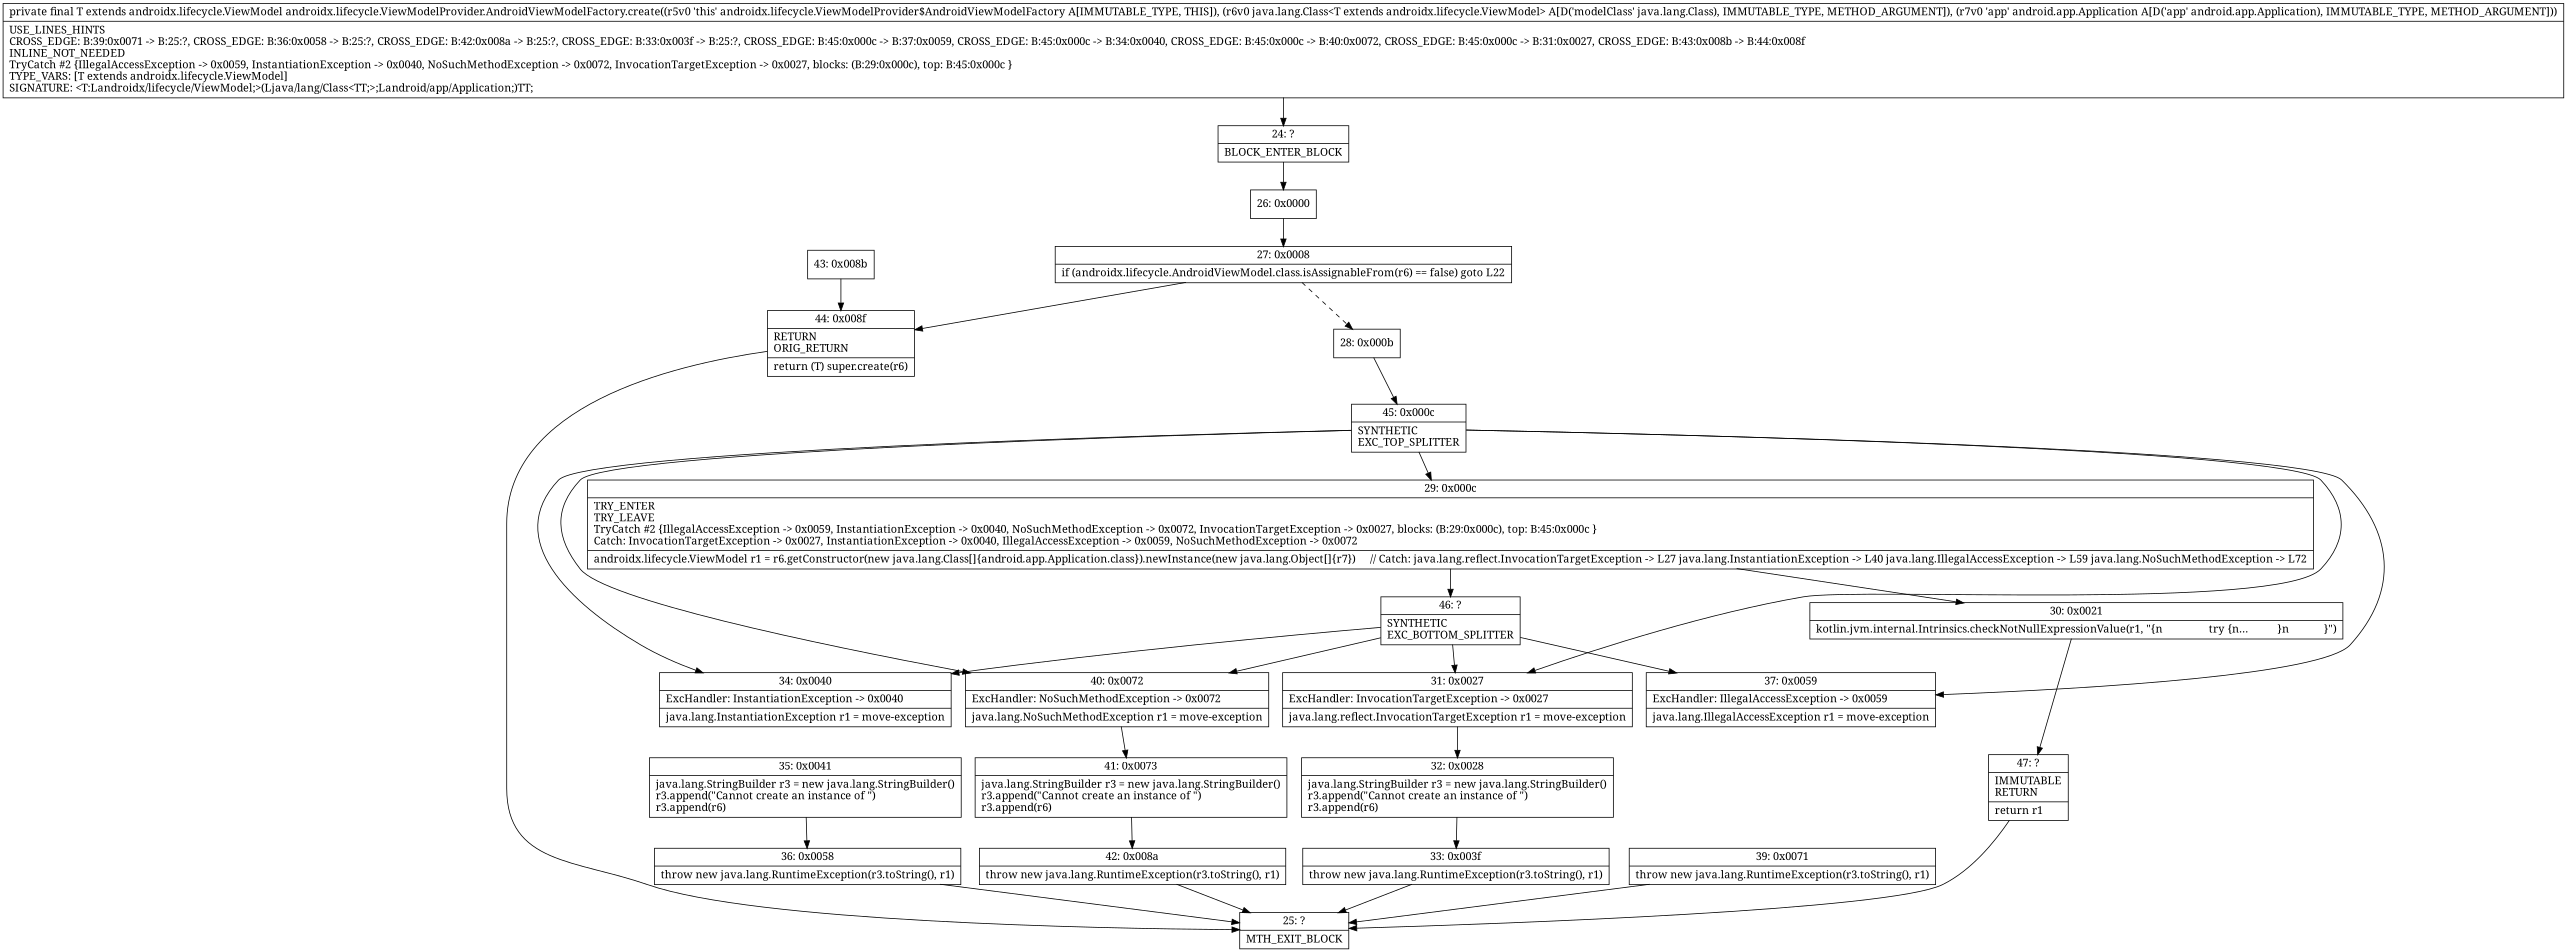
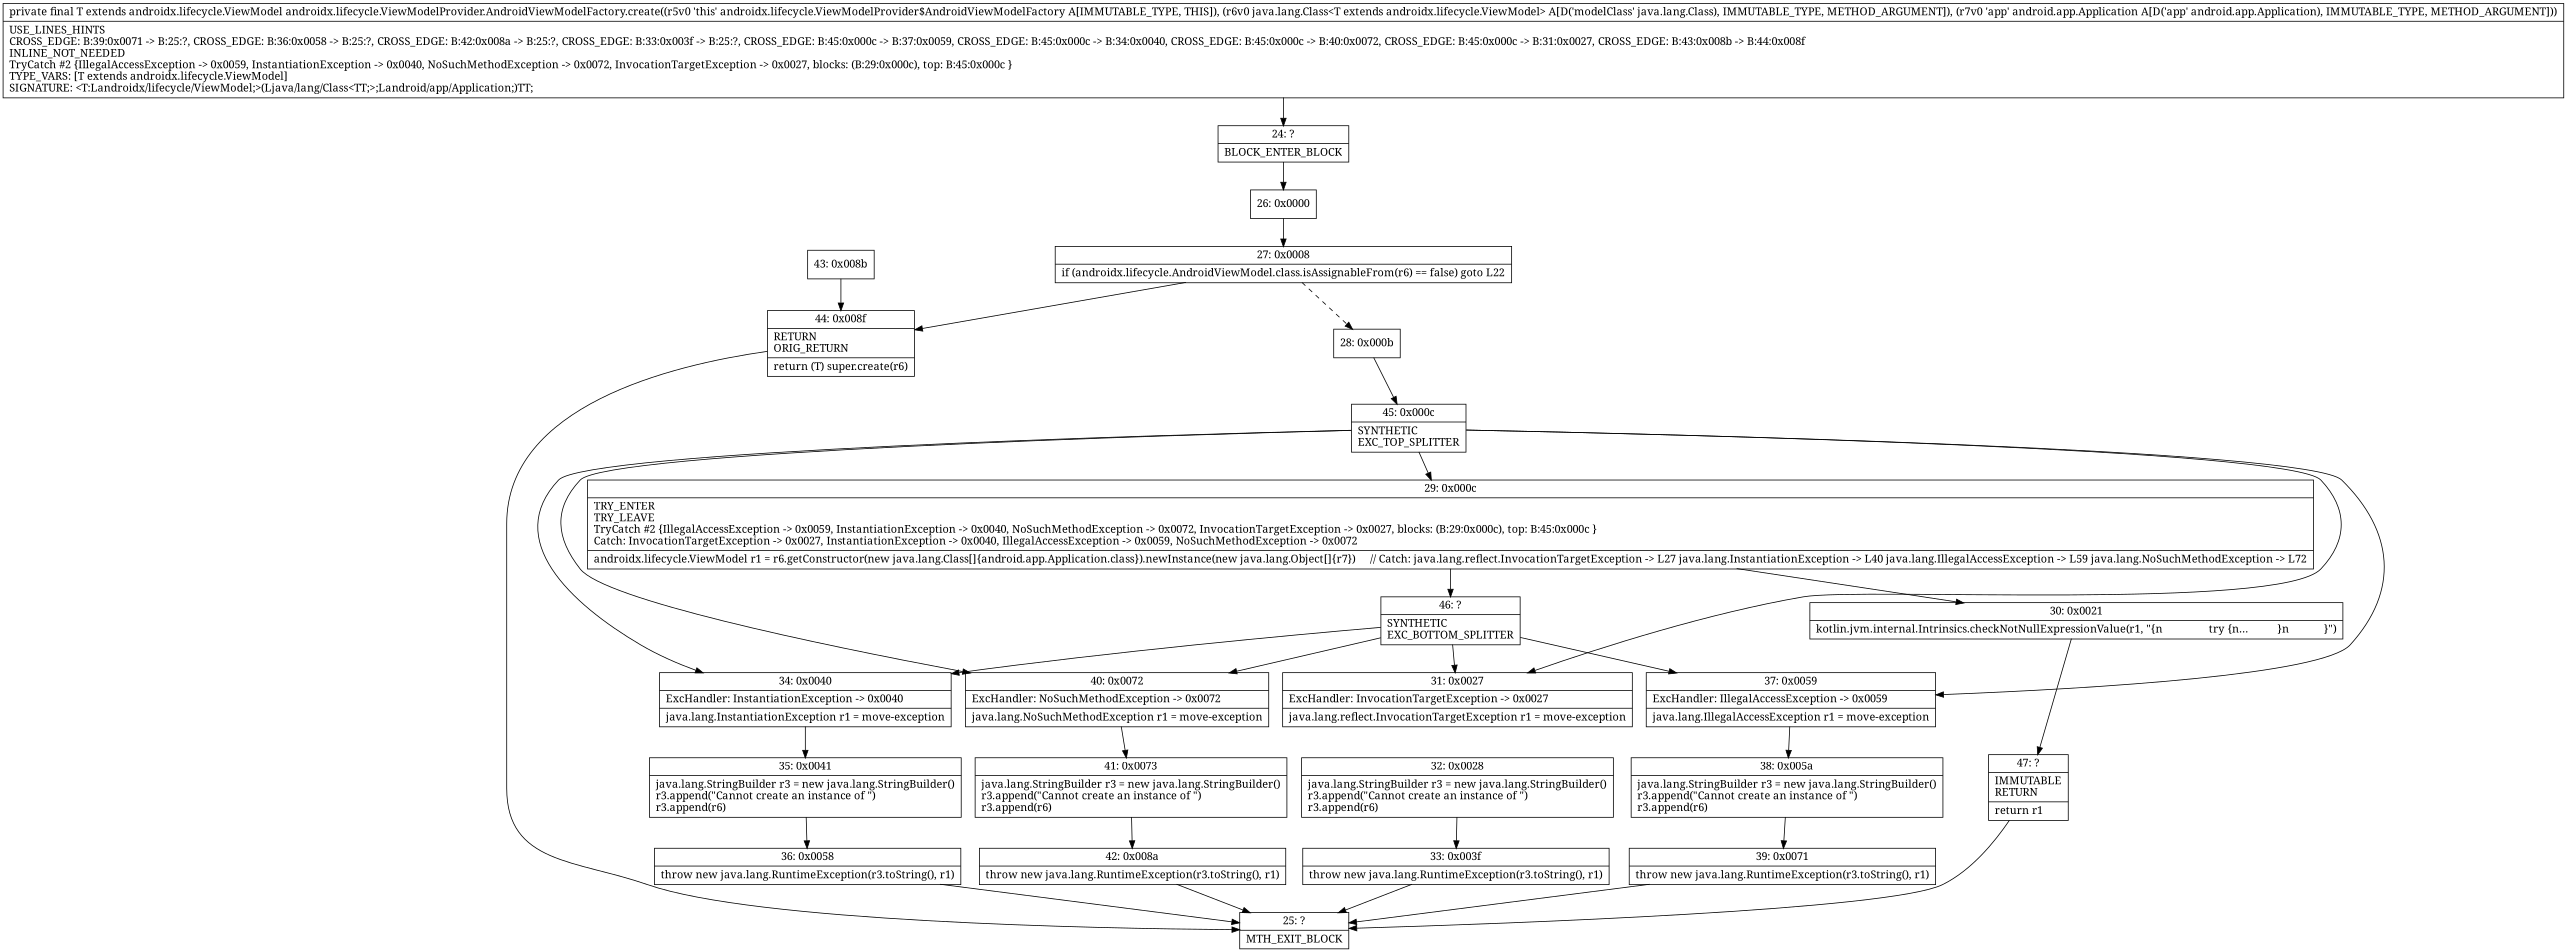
edge "34: 0x0040" -> "35: 0x0041": added
edge "31: 0x0027" -> "32: 0x0028": removed
node "38: 0x005a": added
